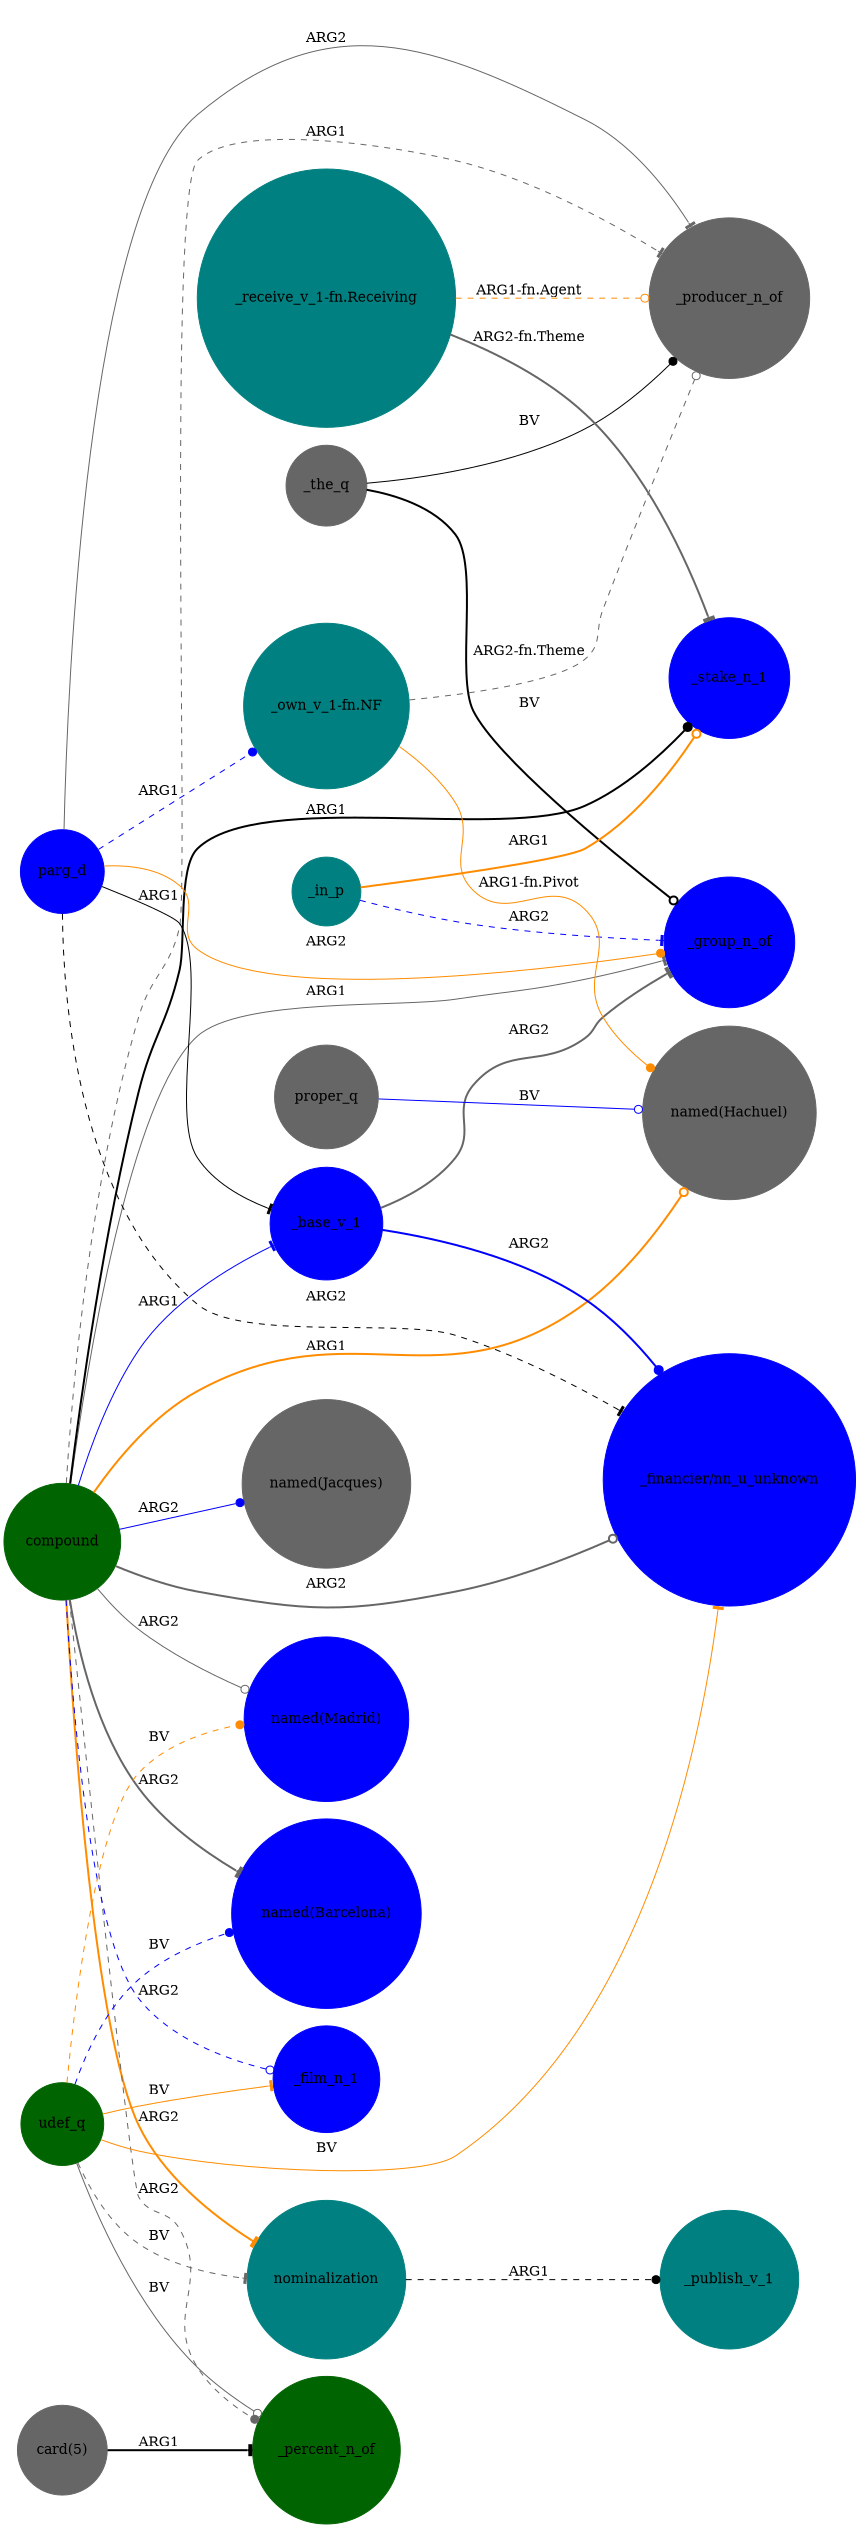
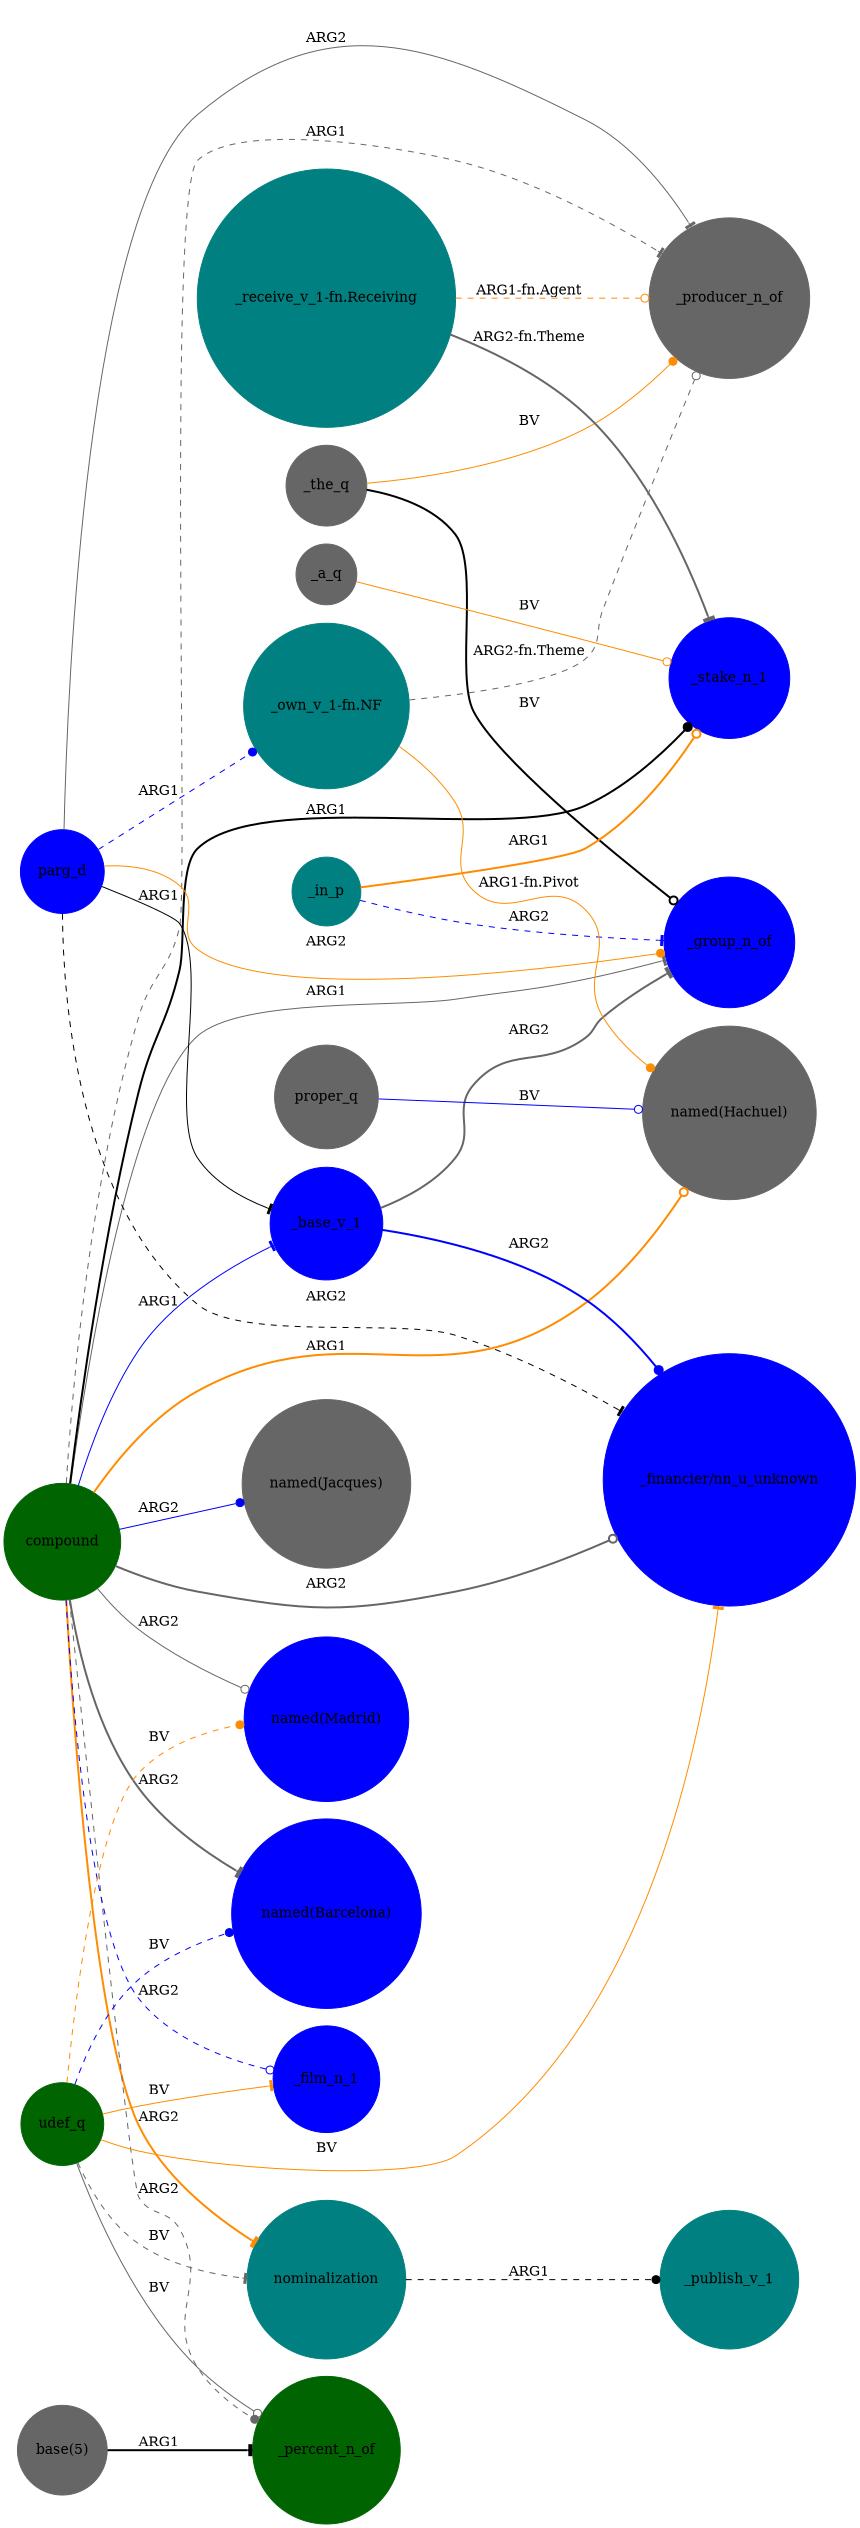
edge "_the_q" -> "_producer_n_of": color black -> darkorange
node "_a_q": added
node "card(5)": label "card(5)" -> "base(5)"
